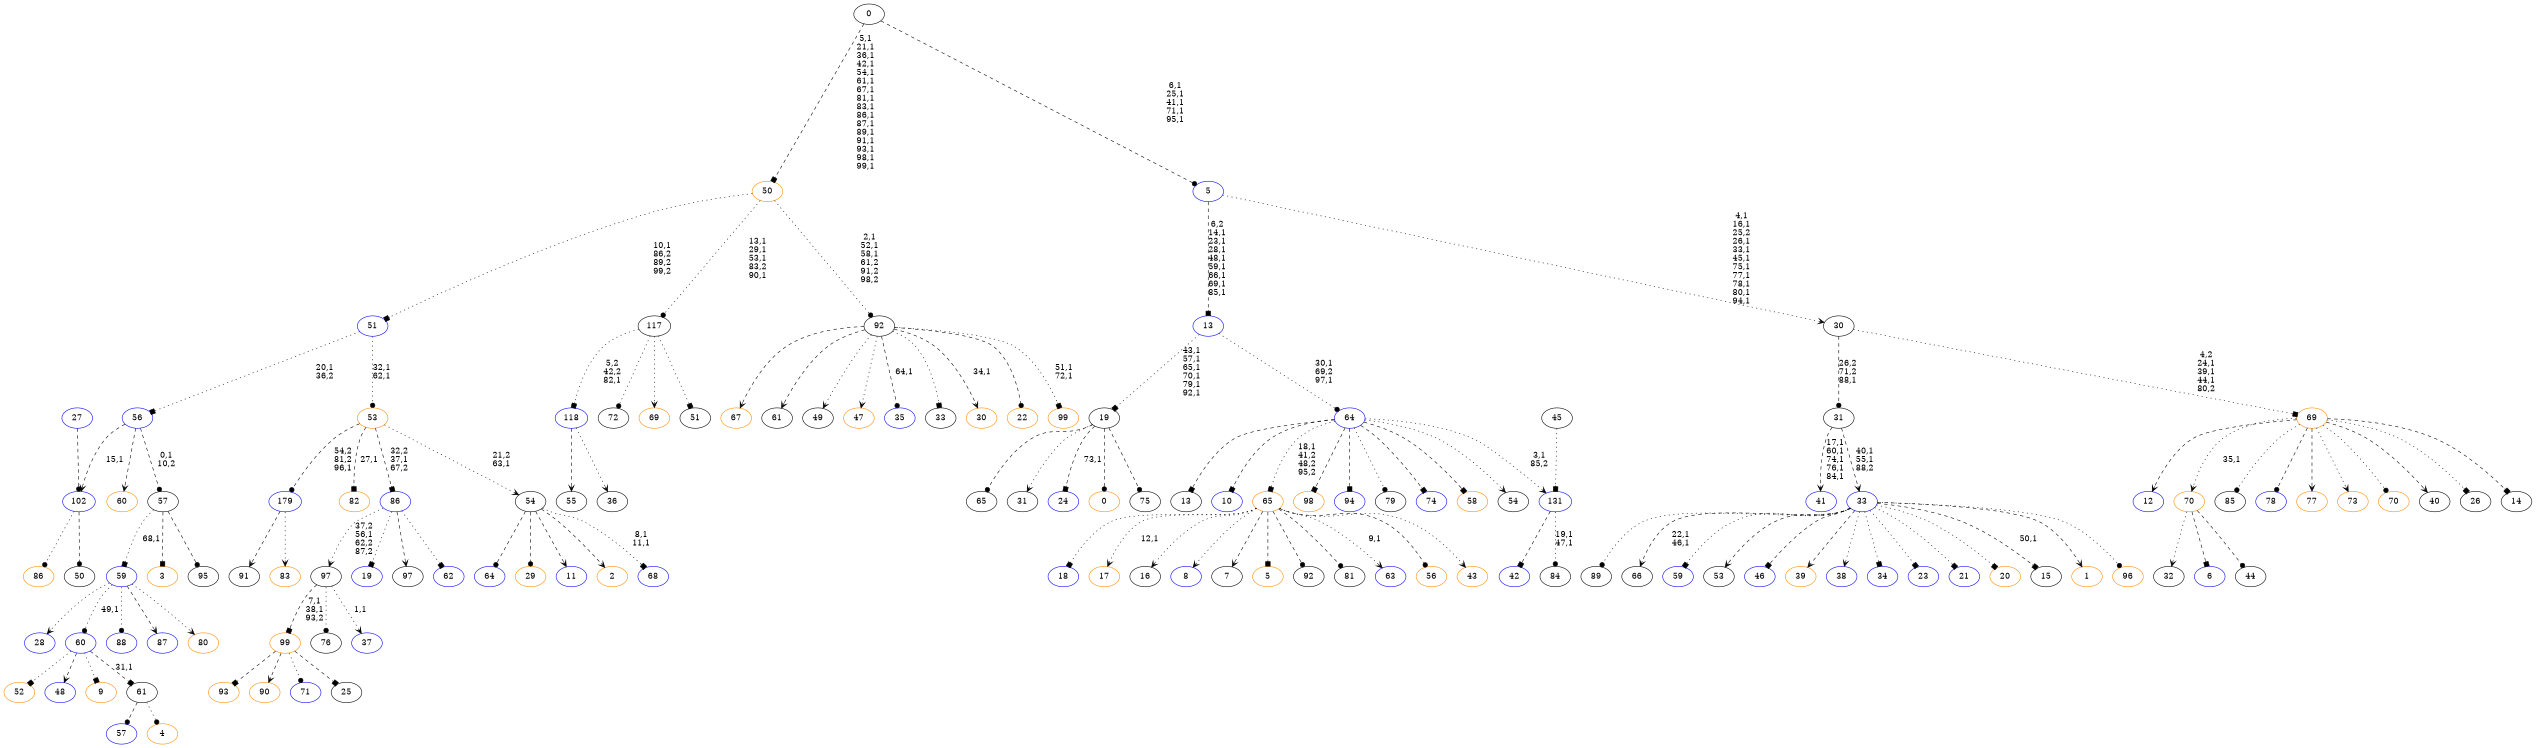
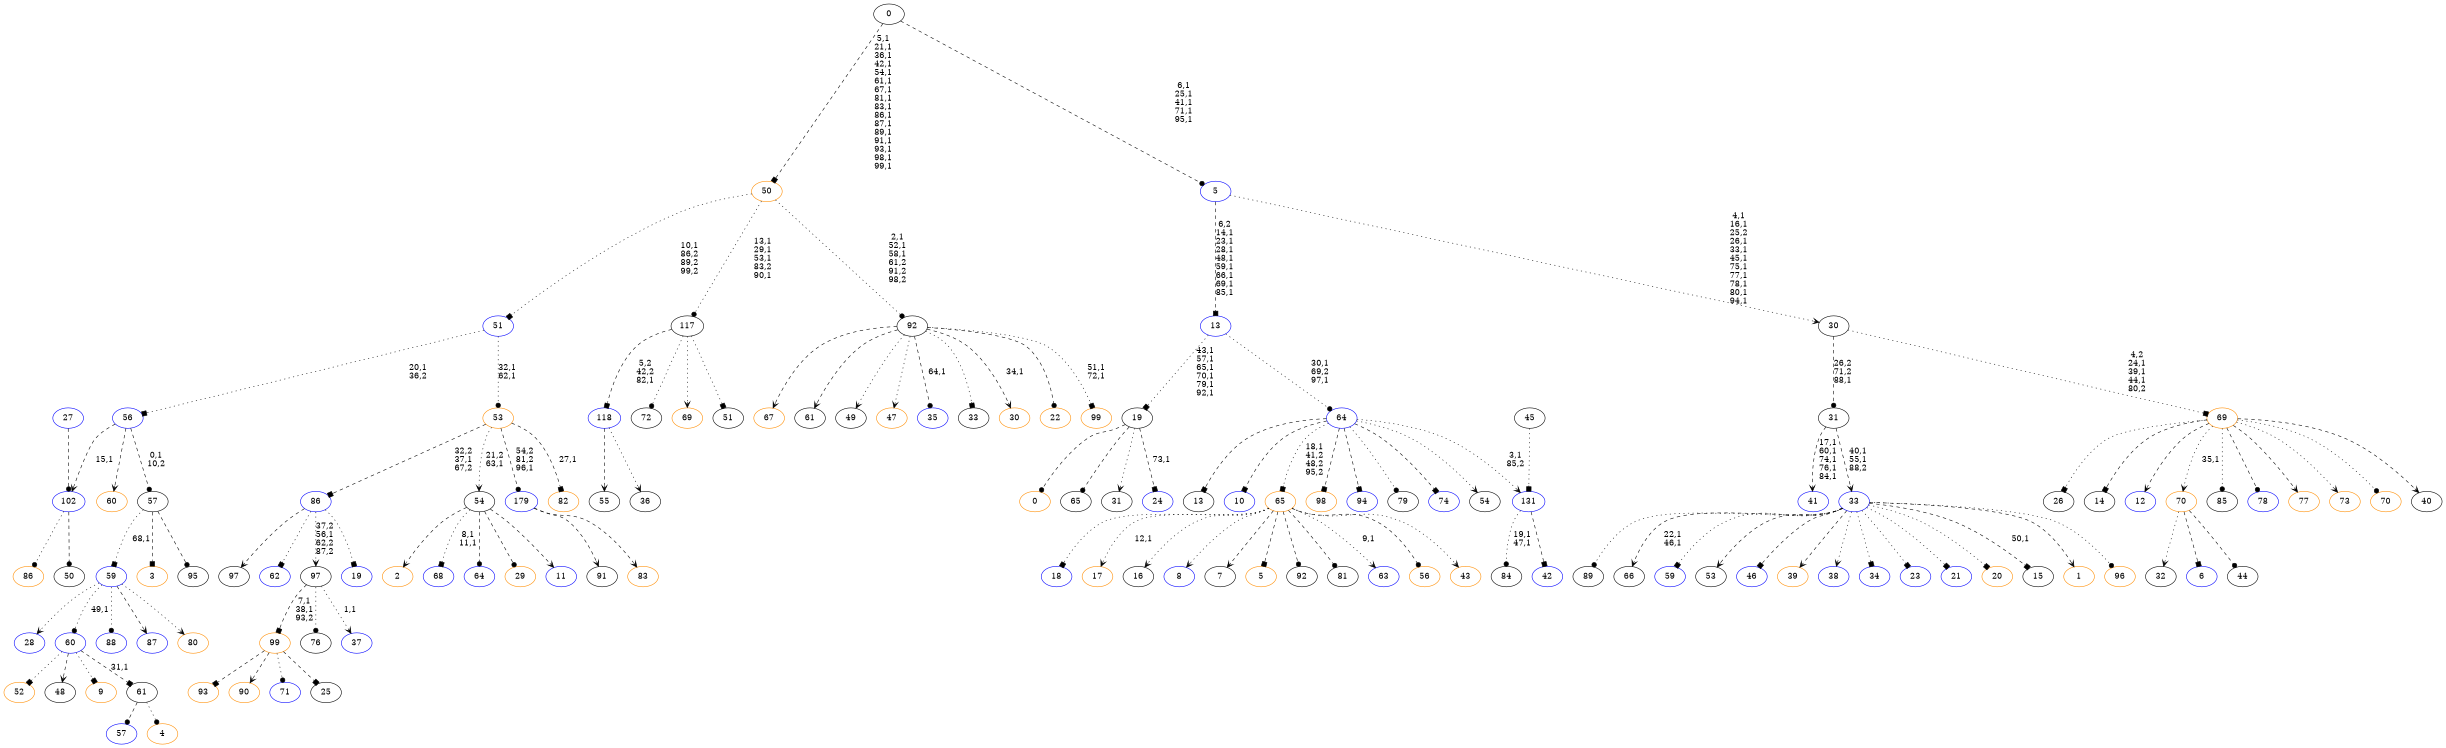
edge "117" -> "118": style dotted -> dashed
node "75": removed
node "58": removed
edge "179" -> "83": style dotted -> dashed
node "48": color blue -> black
